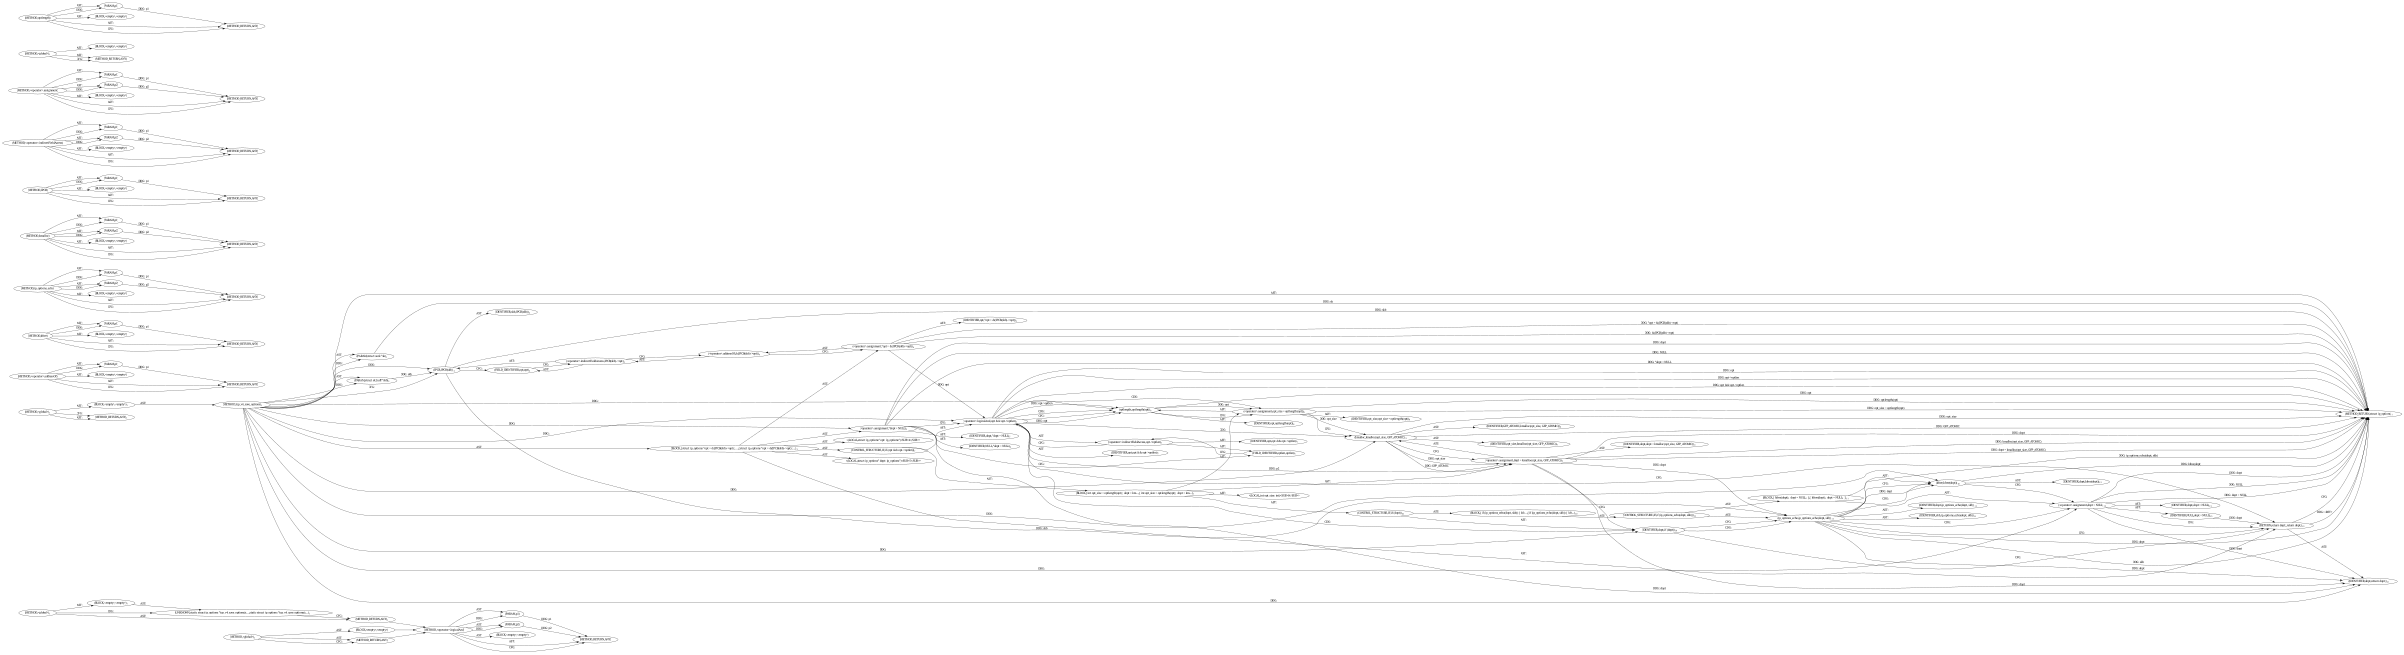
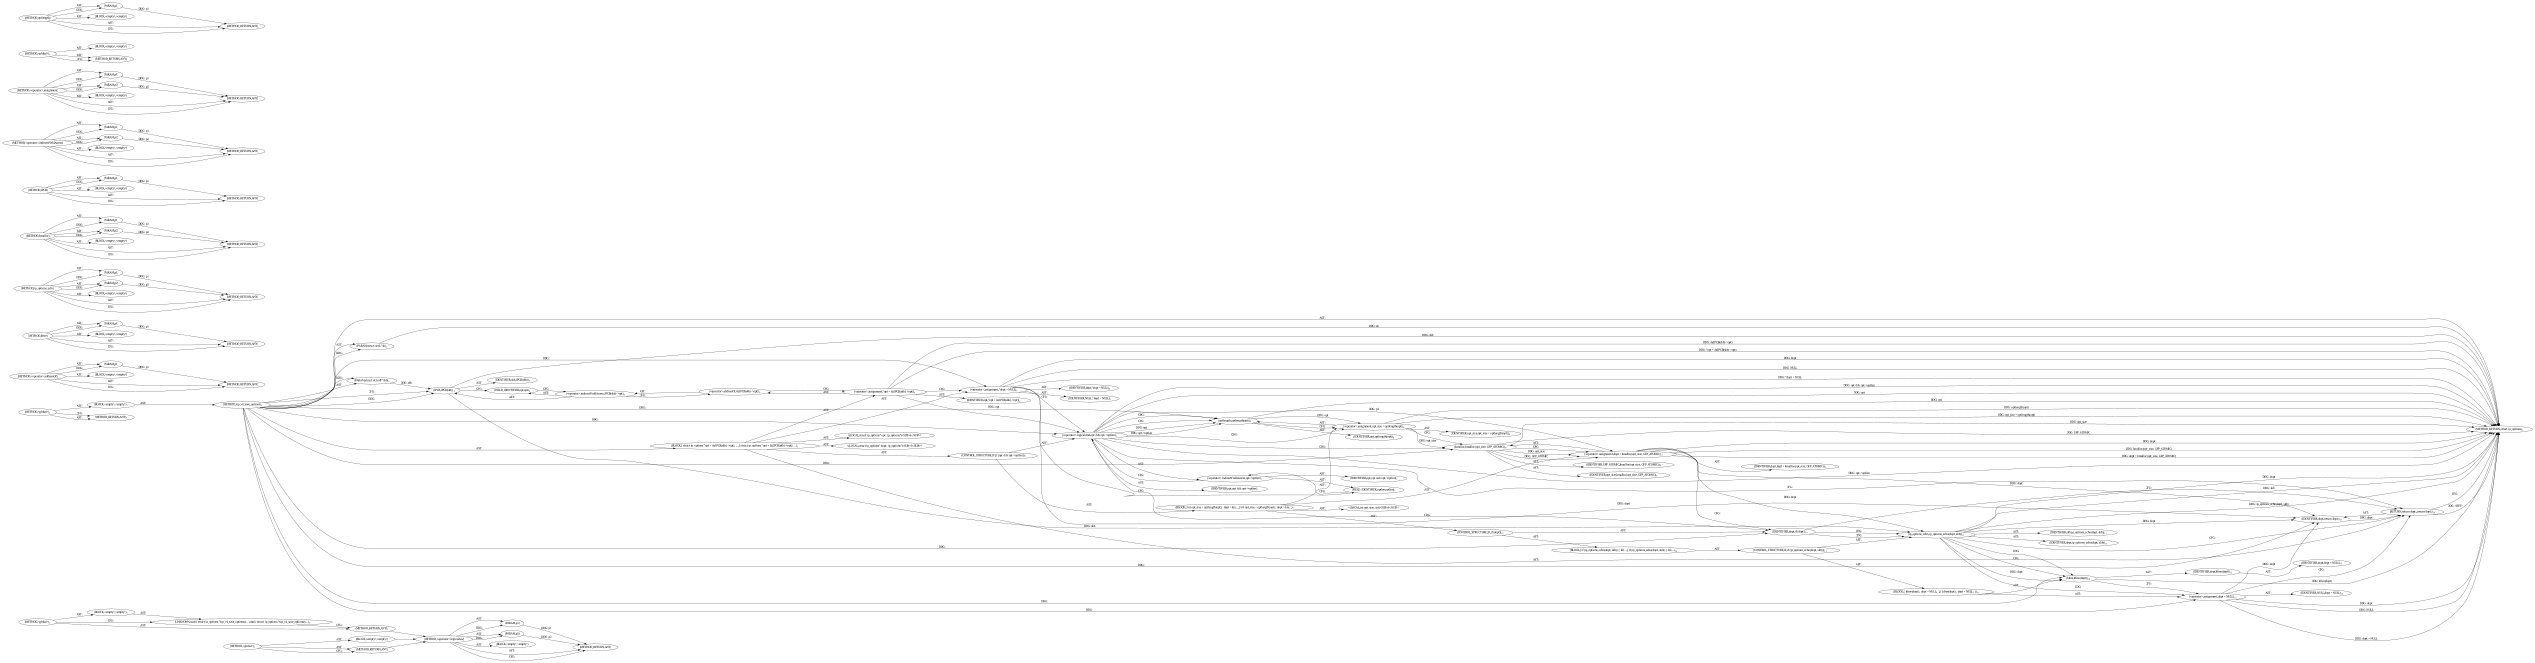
edge "(<operator>.assignment,*opt = &(IPCB(skb)->opt))" -> "(<operator>.assignment,*dopt = NULL)": added, label "CFG:"
edge "(<operator>.assignment,dopt = NULL)" -> "(IDENTIFIER,dopt,dopt = NULL)": now "(IDENTIFIER,dopt,kfree(dopt))" -> "(IDENTIFIER,dopt,dopt = NULL)"
edge "(IDENTIFIER,NULL,dopt = NULL)" -> "(RETURN,return dopt;,return dopt;)": now "(IDENTIFIER,dopt,return dopt;)" -> "(RETURN,return dopt;,return dopt;)"
